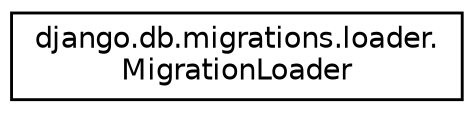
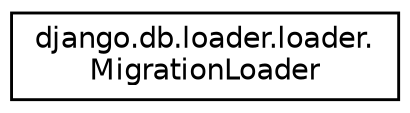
node "django.db.migrations.loader. MigrationLoader": label "django.db.migrations.loader. MigrationLoader" -> "django.db.loader.loader. MigrationLoader"
